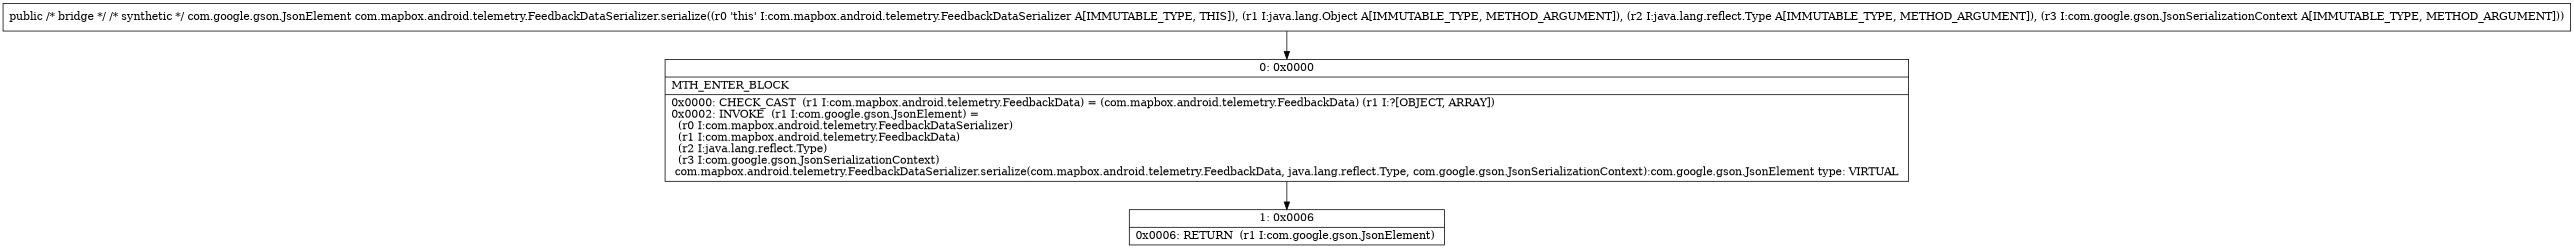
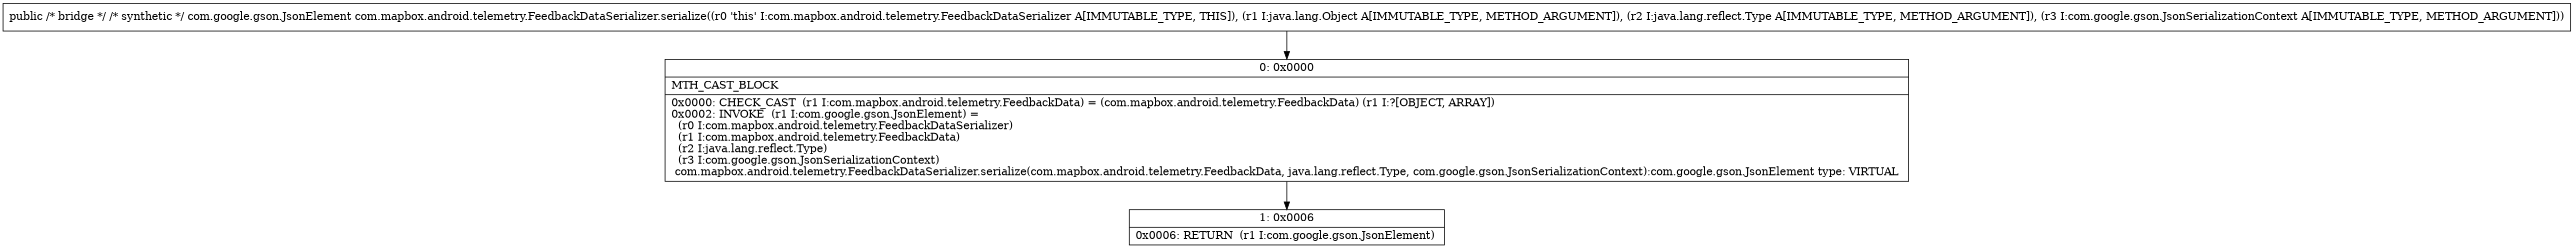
node "0: 0x0000": text "MTH_ENTER_BLOCK" -> "MTH_CAST_BLOCK"
